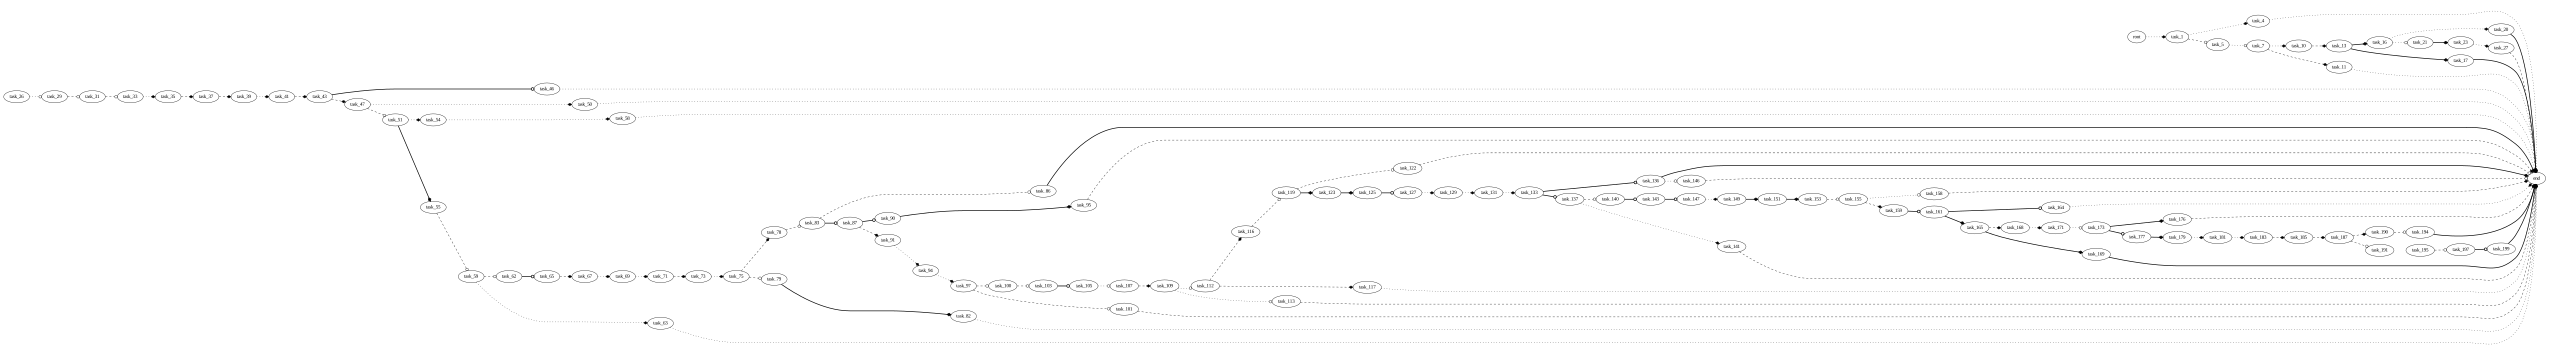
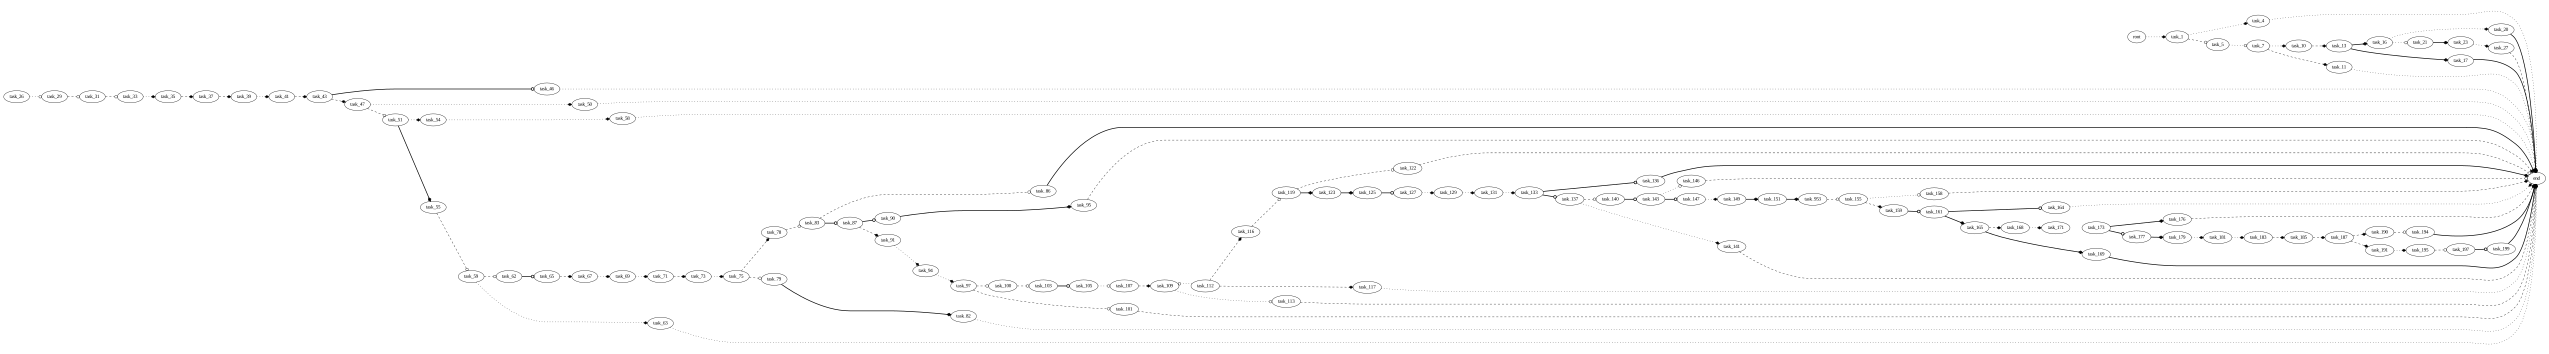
edge "task_136" -> "task_146": now "task_143" -> "task_146"
node "task_153": label "task_153" -> "task_953"
edge "task_171" -> "task_173": removed
edge "task_187" -> "task_191": arrowhead odot -> diamond
edge "task_191" -> "task_195": added
edge "task_109" -> "task_112": reversed
